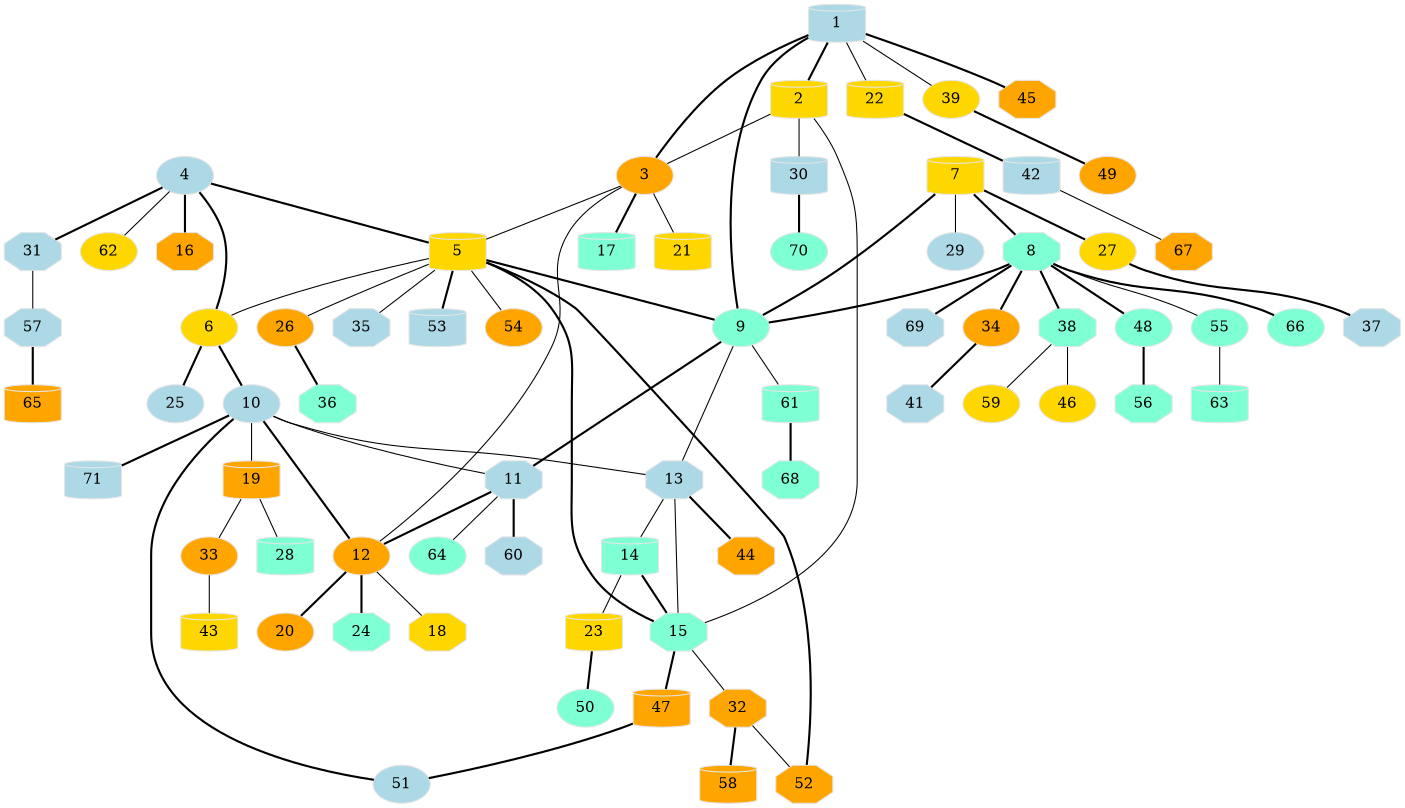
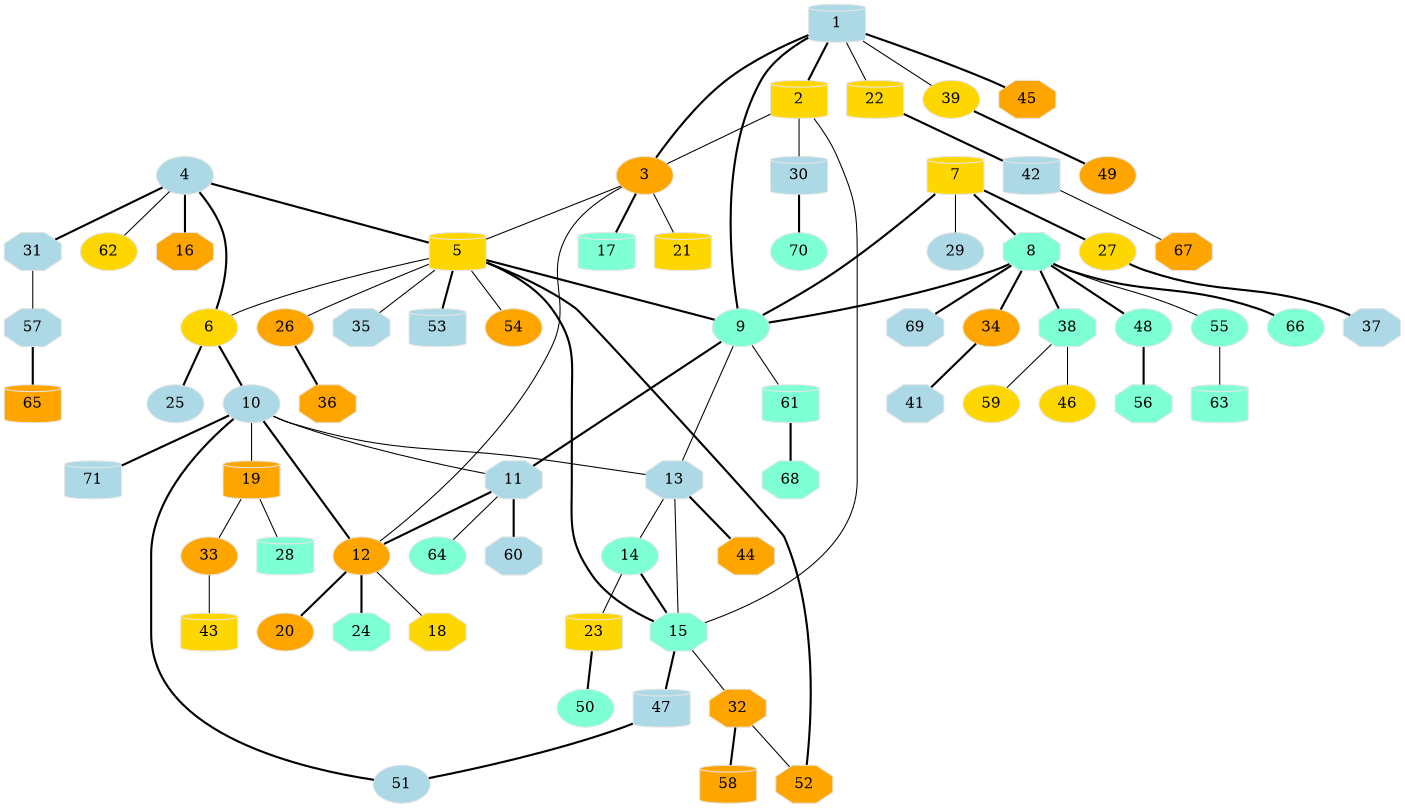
node "36": fillcolor aquamarine -> orange
node "14": shape cylinder -> ellipse
node "47": fillcolor orange -> lightblue
